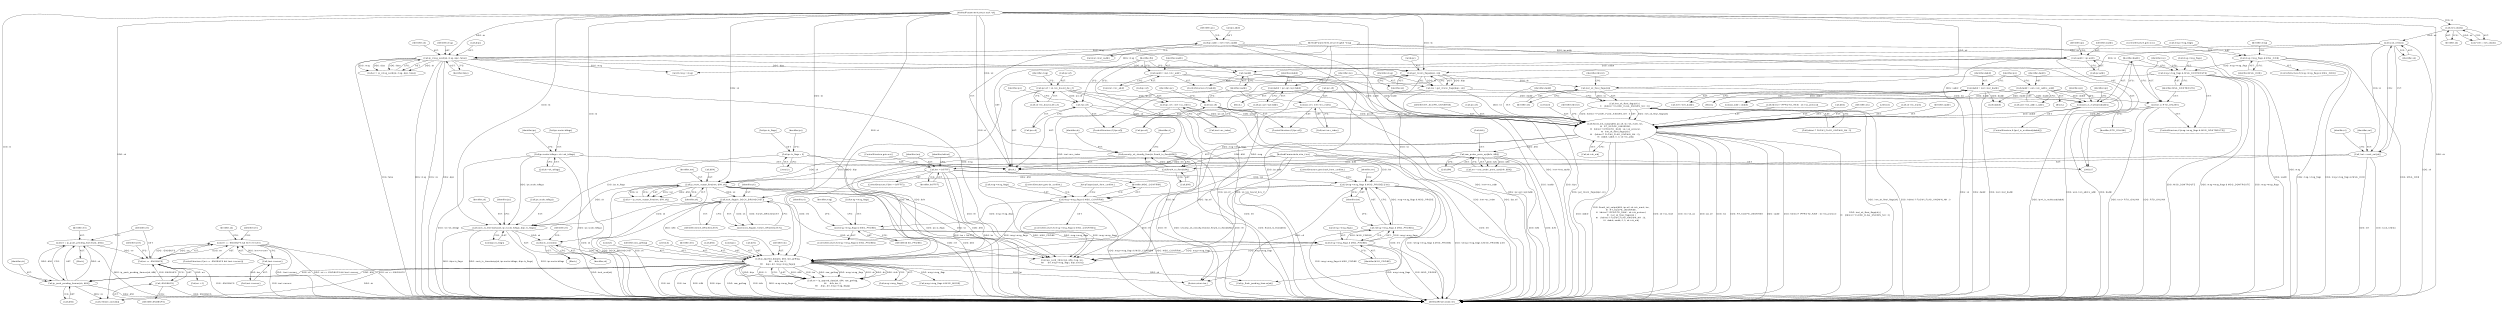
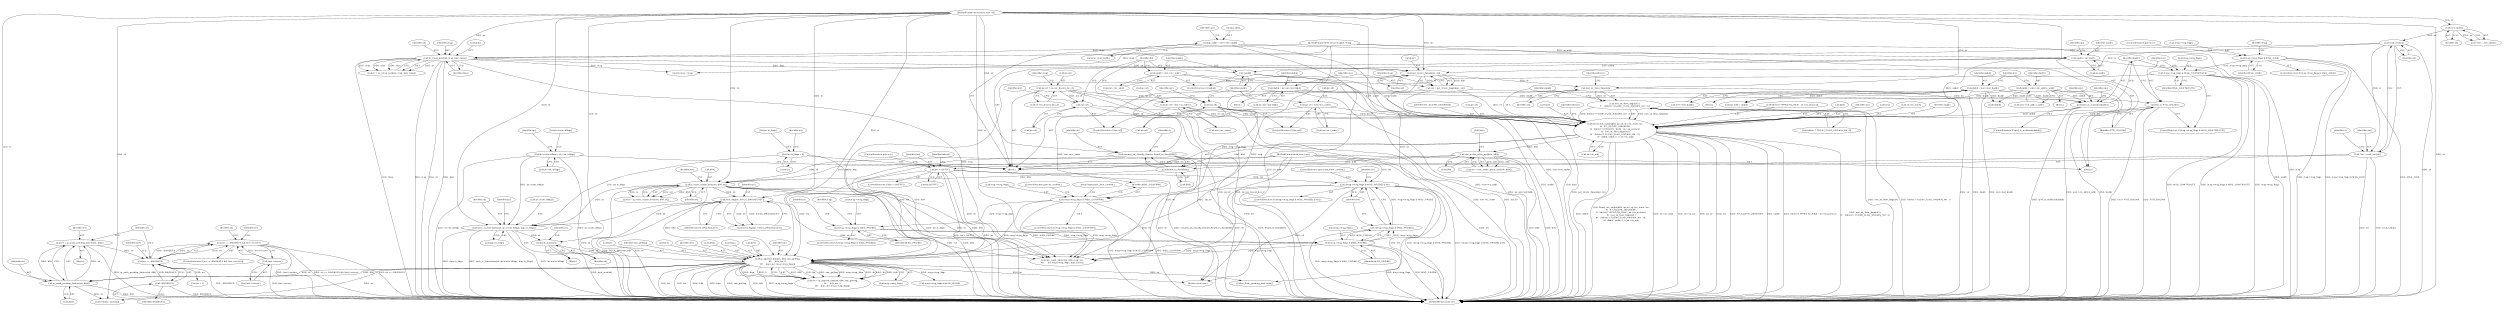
edge "(Identifier,MSG_DONTROUTE)" -> "(Call,tos |= RTO_ONLINK)": now "(Identifier,RTO_ONLINK)" -> "(Call,tos |= RTO_ONLINK)"
node "(Identifier,0xFFFF)": label "(Identifier,0xFFFF)" -> "(Literal,0xFFFF)"
node "(ControlStructure,if (!(msg->msg_flags & MSG_PROBE) || len))": added
edge "(Call,!inet->recverr)" -> "(Call,inet->recverr)": label "DDG: len" -> "CFG: "
